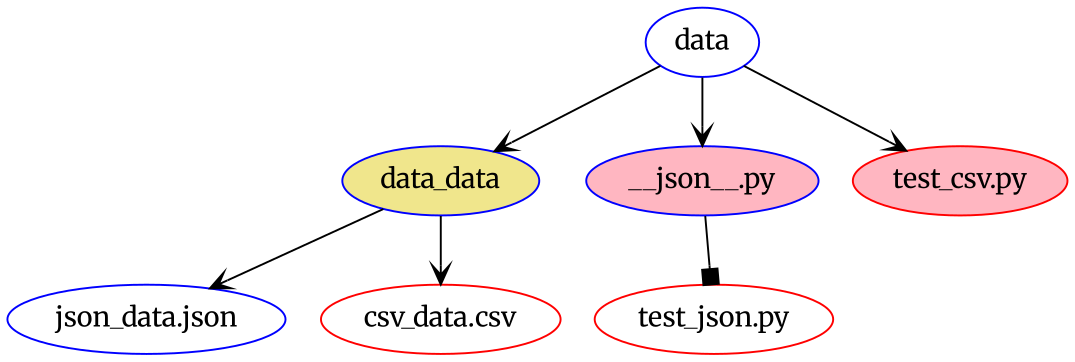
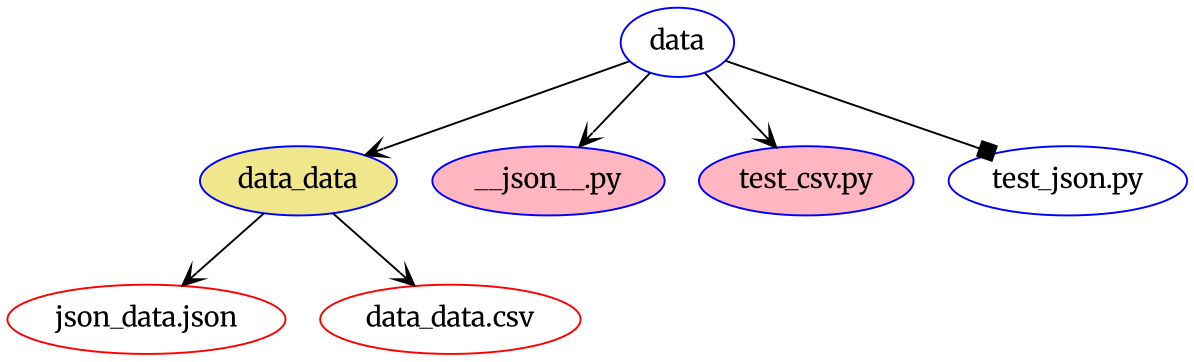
node "test_csv.py": color red -> blue
edge "__json__.py" -> "test_json.py": now "data" -> "test_json.py"
node "json_data.json": color blue -> red
node "csv_data.csv": label "csv_data.csv" -> "data_data.csv"
node "test_json.py": color red -> blue
